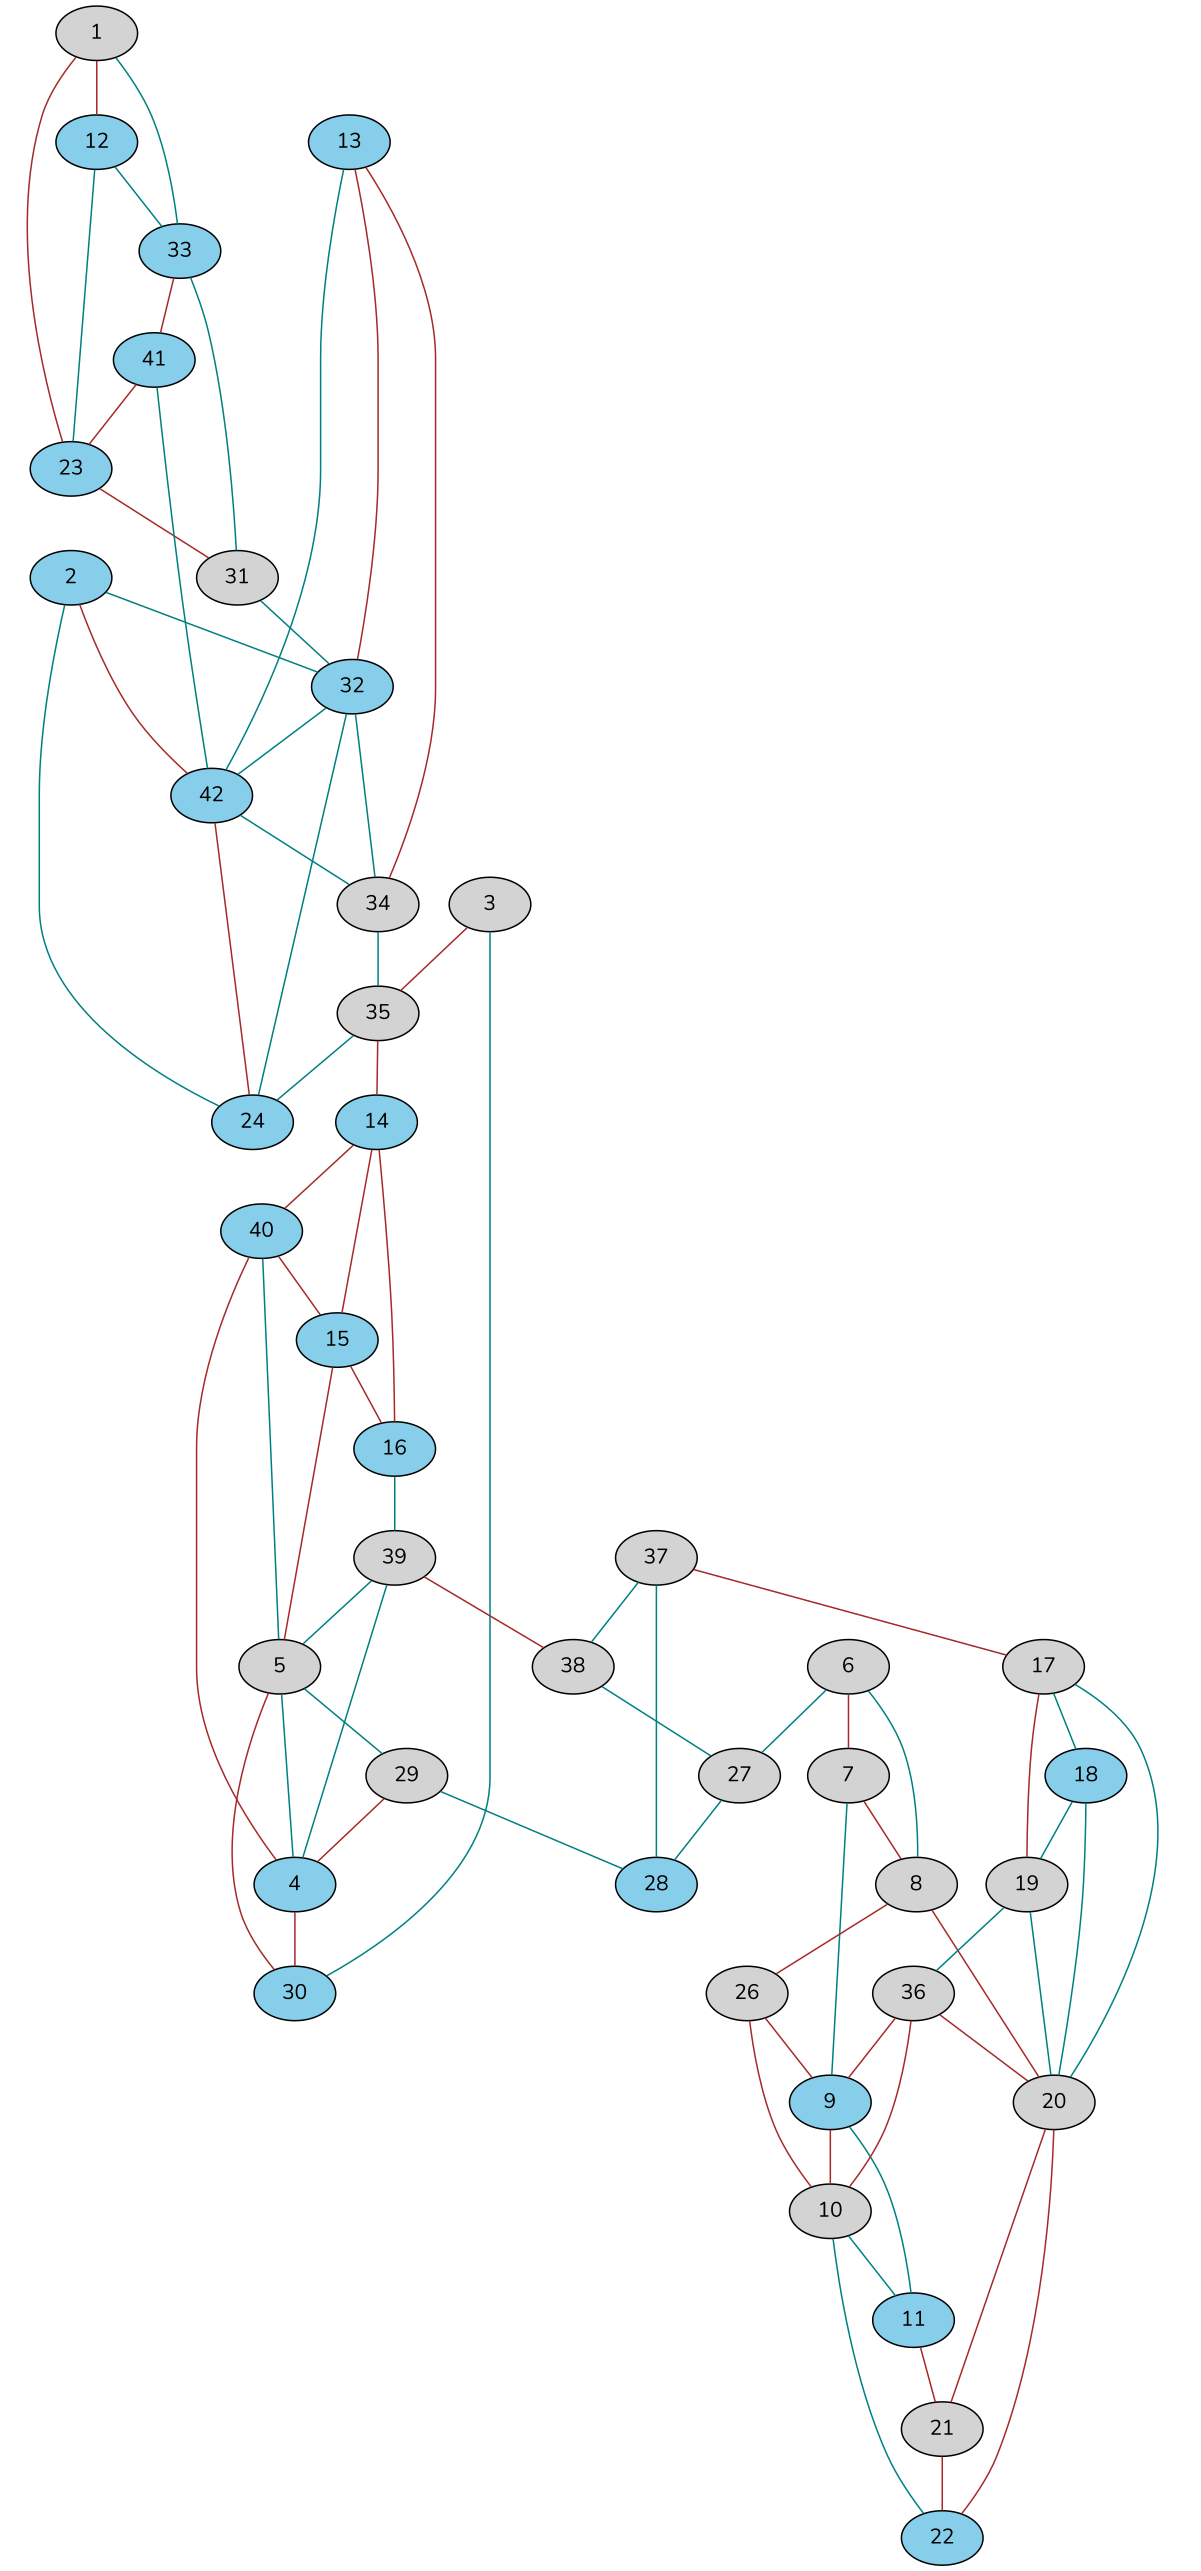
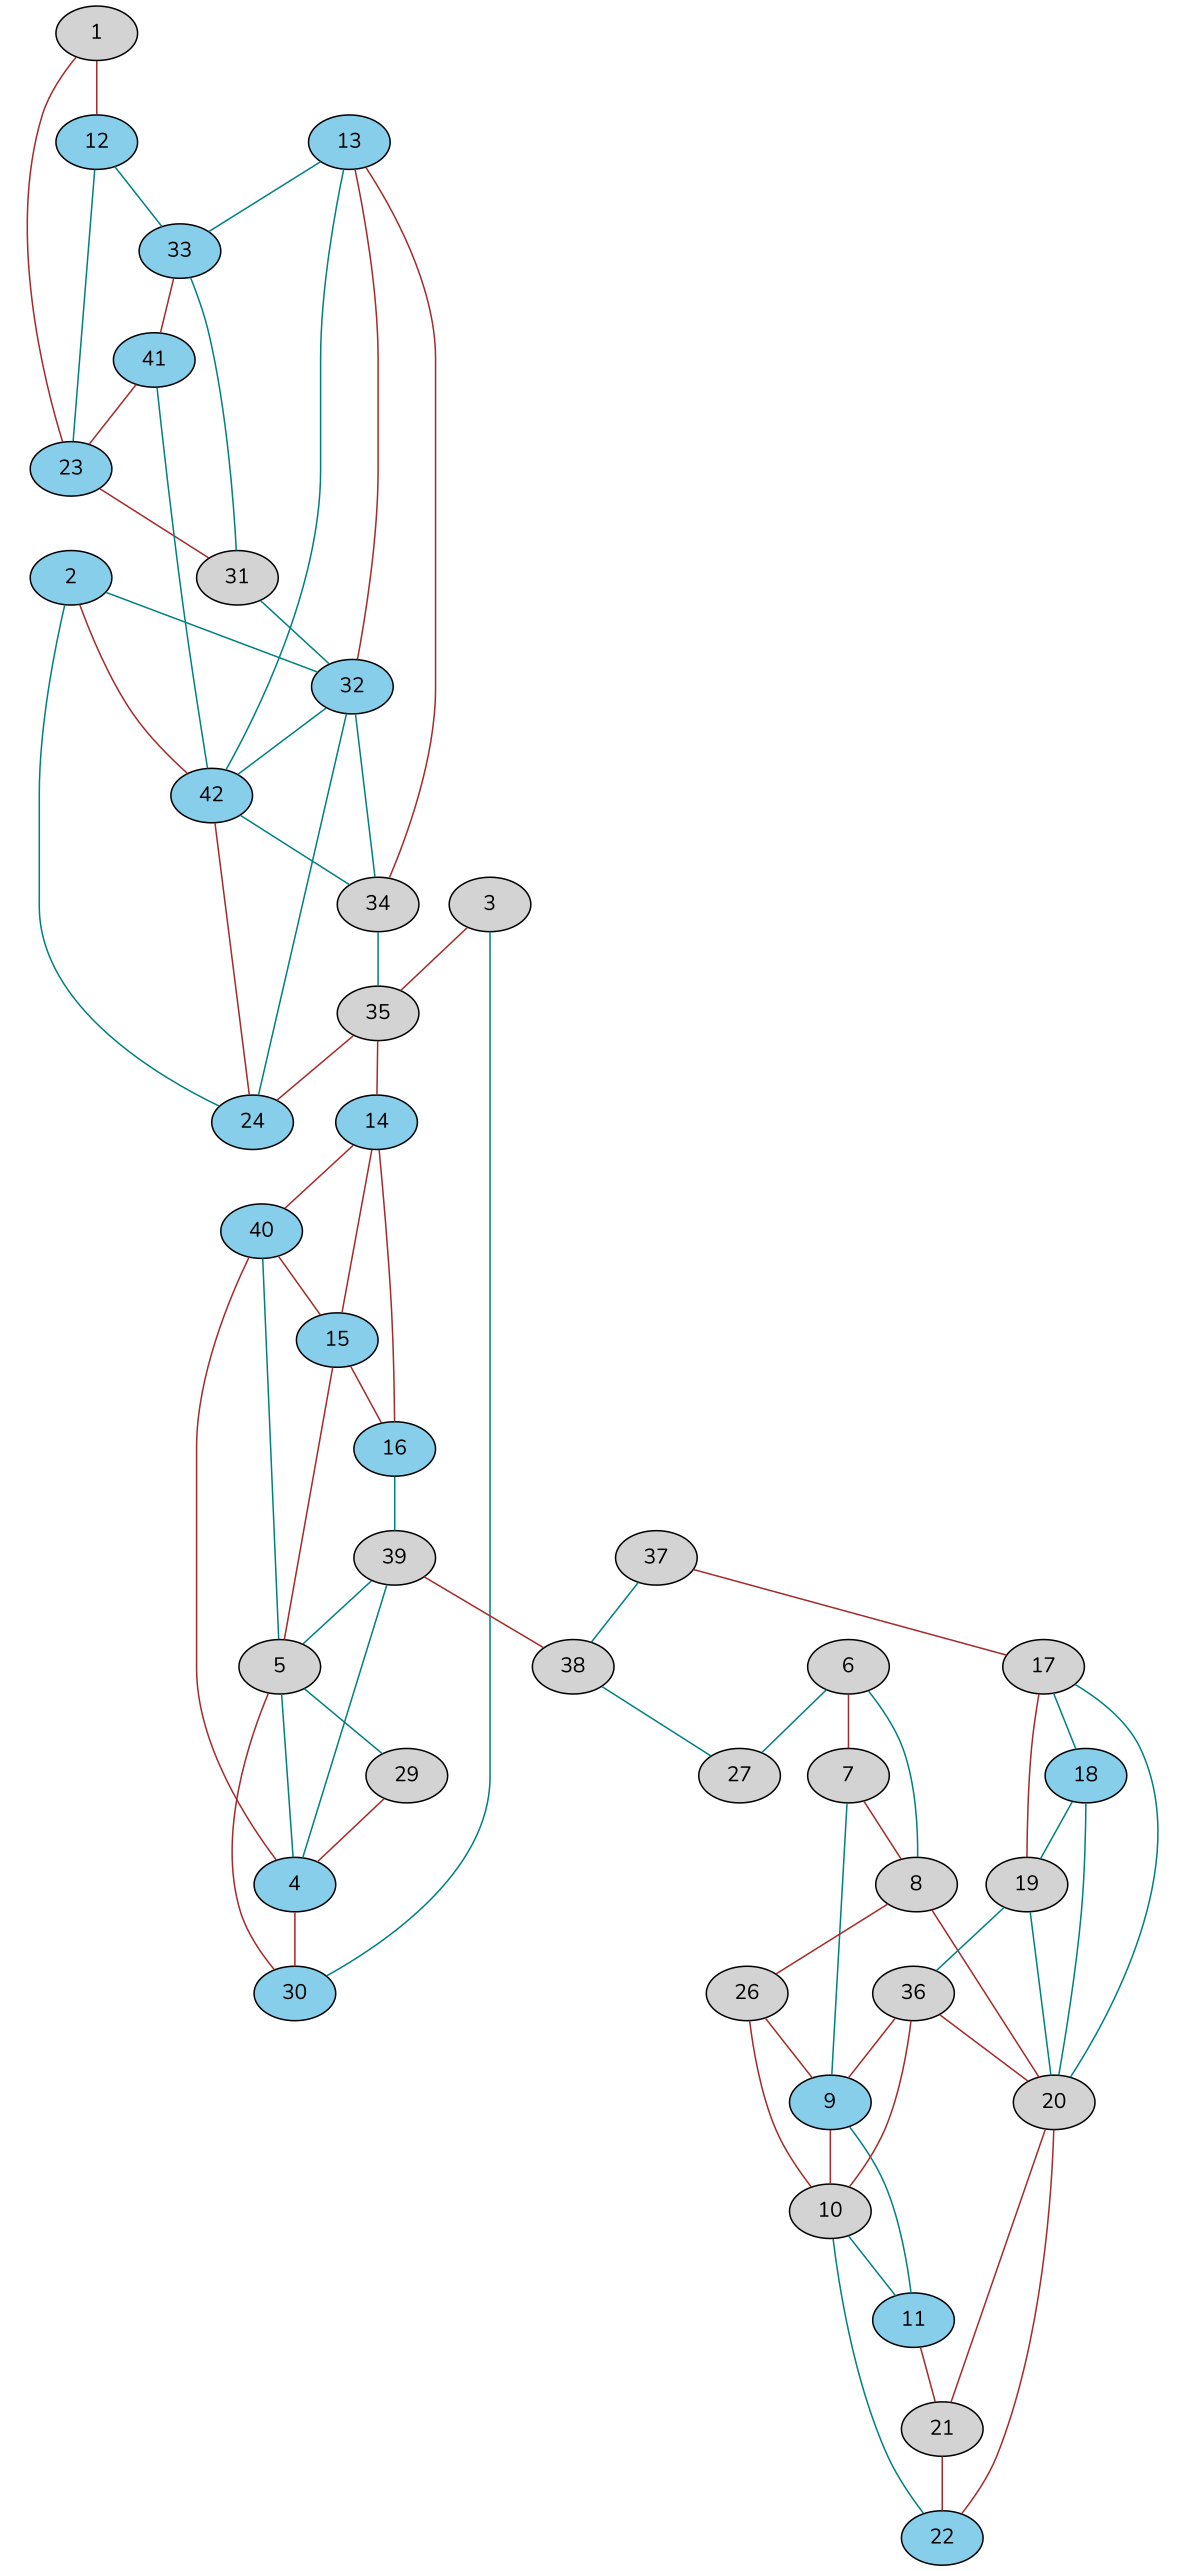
edge "1" -- "33": now "13" -- "33"
edge "35" -- "24": color teal -> brown
node "28": removed
